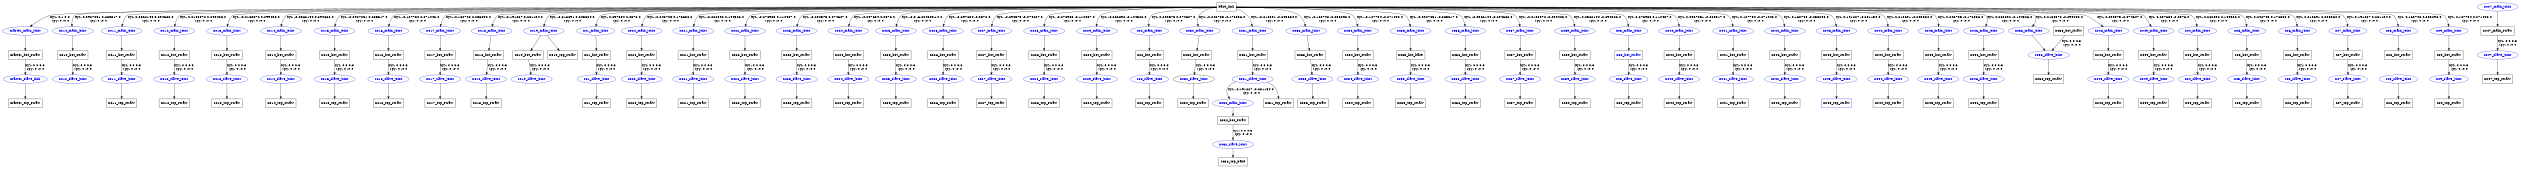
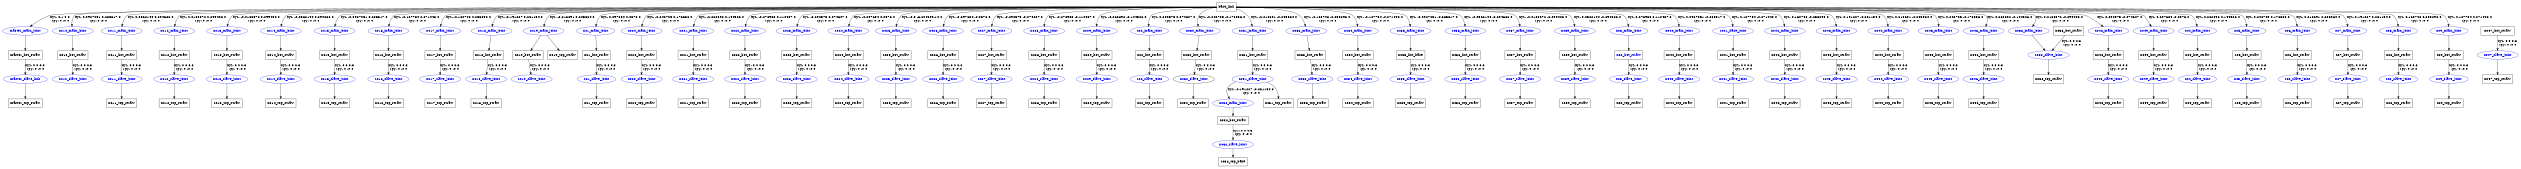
node "no47_main_joint": removed
node "no41_main_joint": label "no41_main_joint" -> "no41_base_joint"
node "no47_main_straw": label "no47_main_straw" -> "no47_bot_straw"
edge "no24_main_joint" -> "no24_bot_straw": added
edge "no45_main_joint" -> "no45_bot_straw": removed
edge "no8_bot_straw" -> "no8_slave_joint": added, label "xyz: 0 0 0.3 rpy: 0 -0 0"
node "no43_top_straw": color blue -> black
